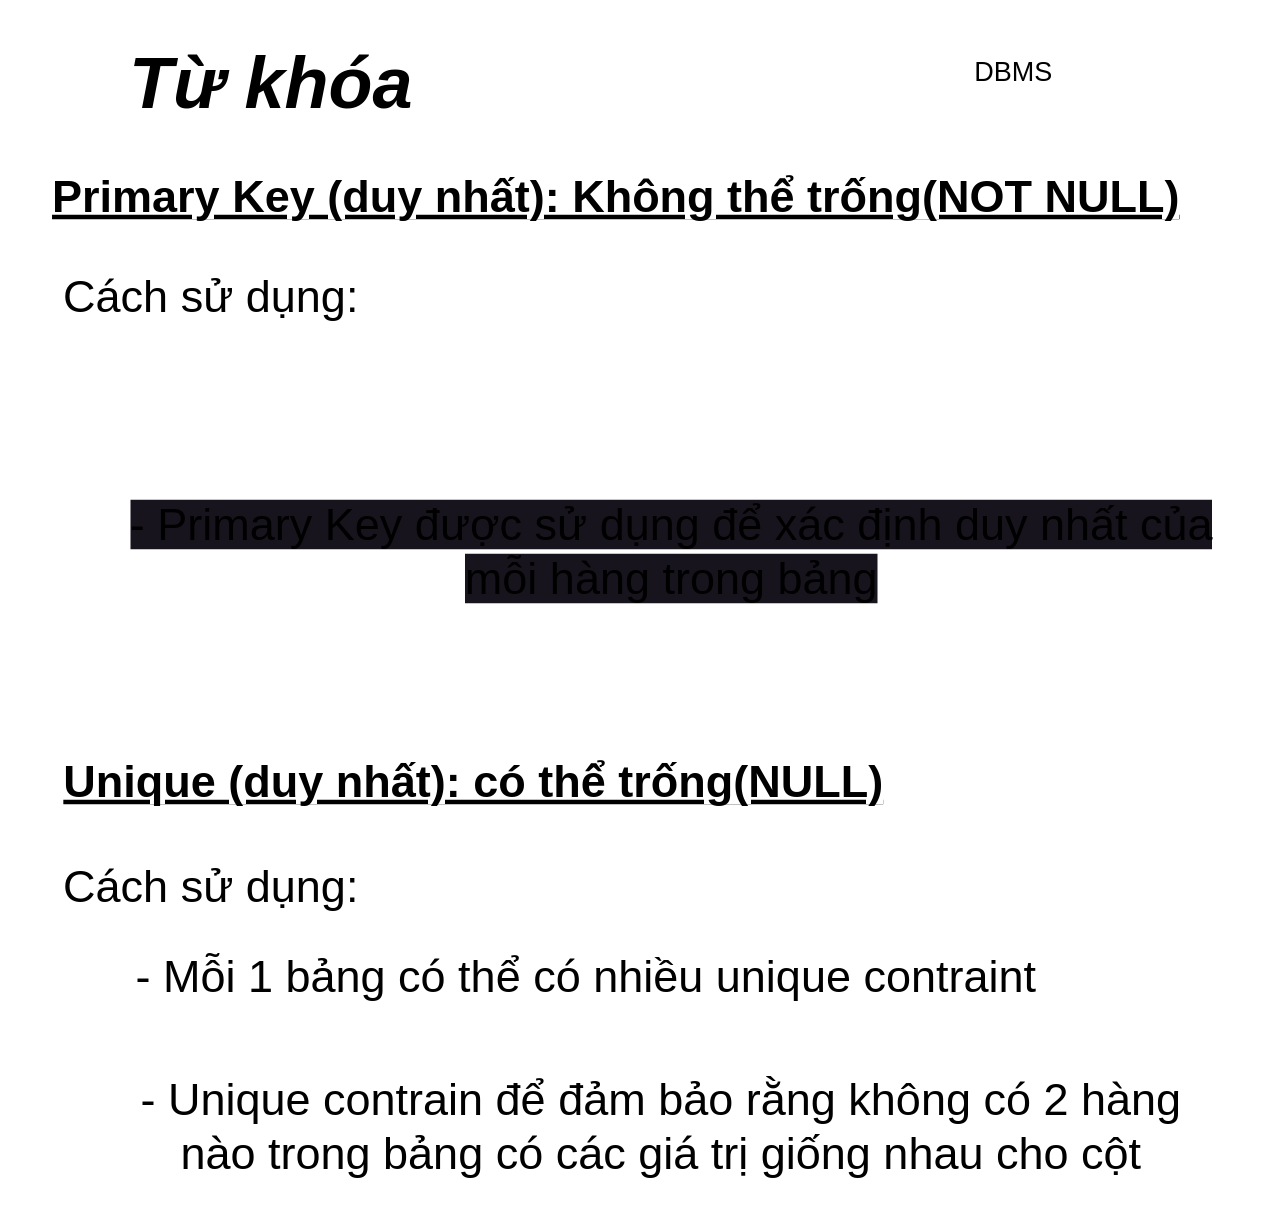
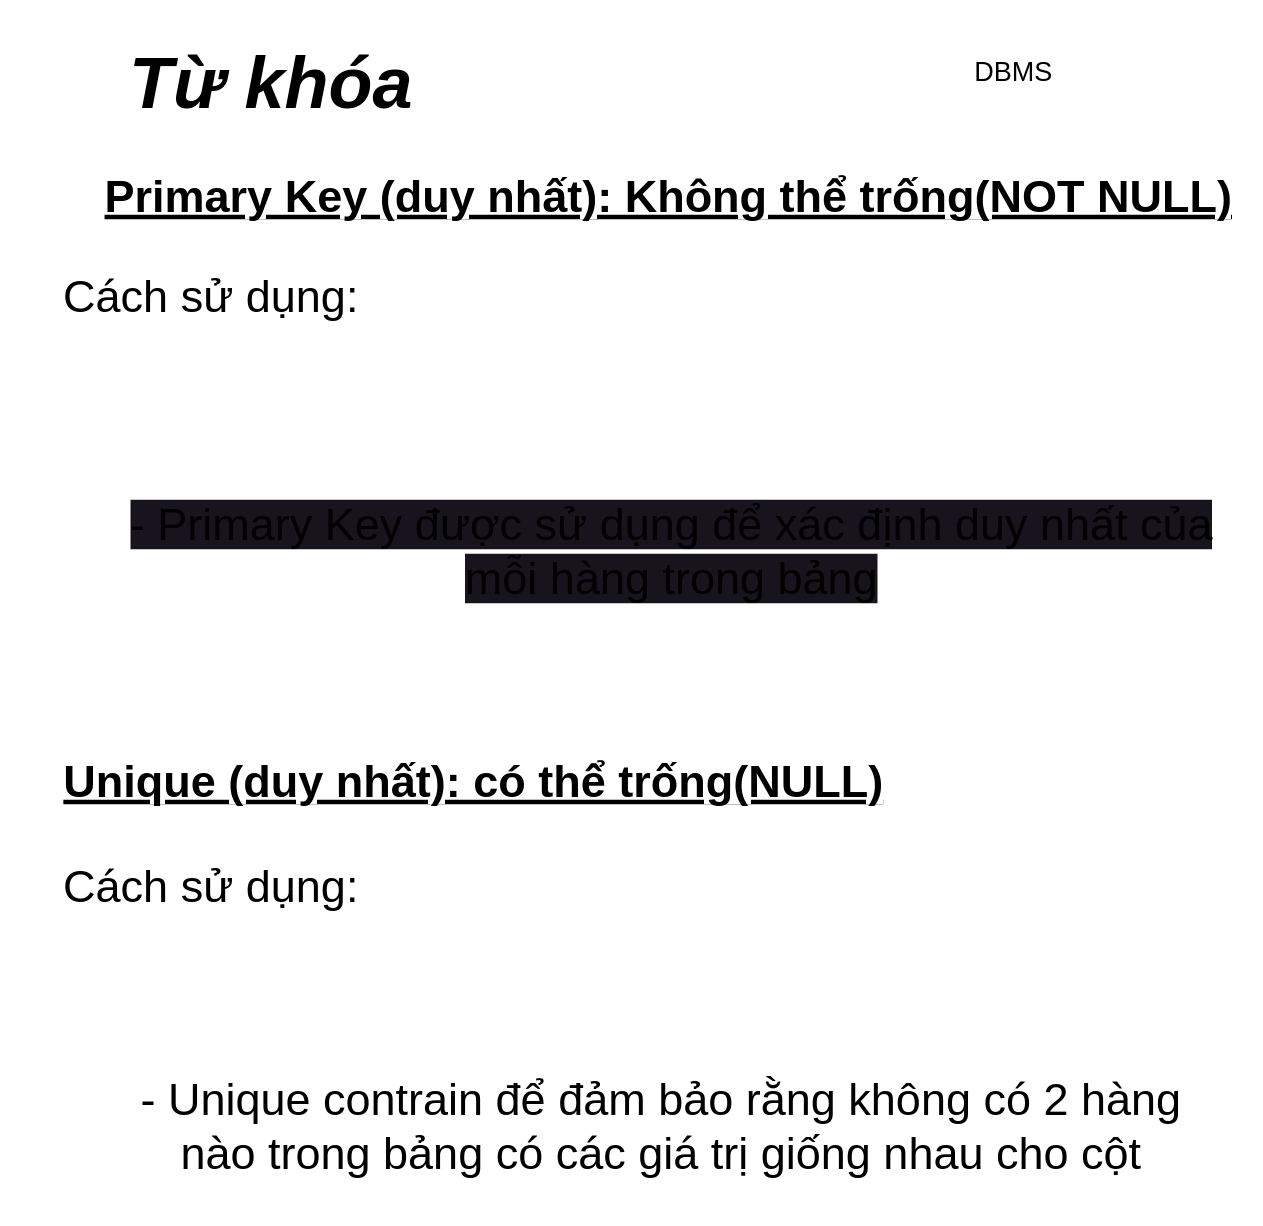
node "Primary Key (duy nhất): Không thể trống(NOT NULL)": moved (616, 196) -> (668, 196)
node "- Mỗi 1 bảng có thể có nhiều unique contraint": removed
